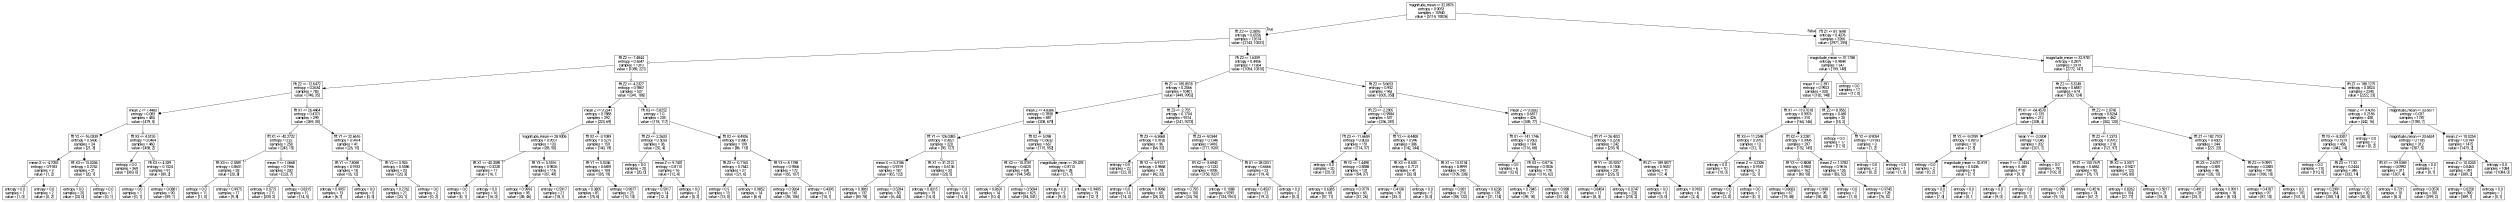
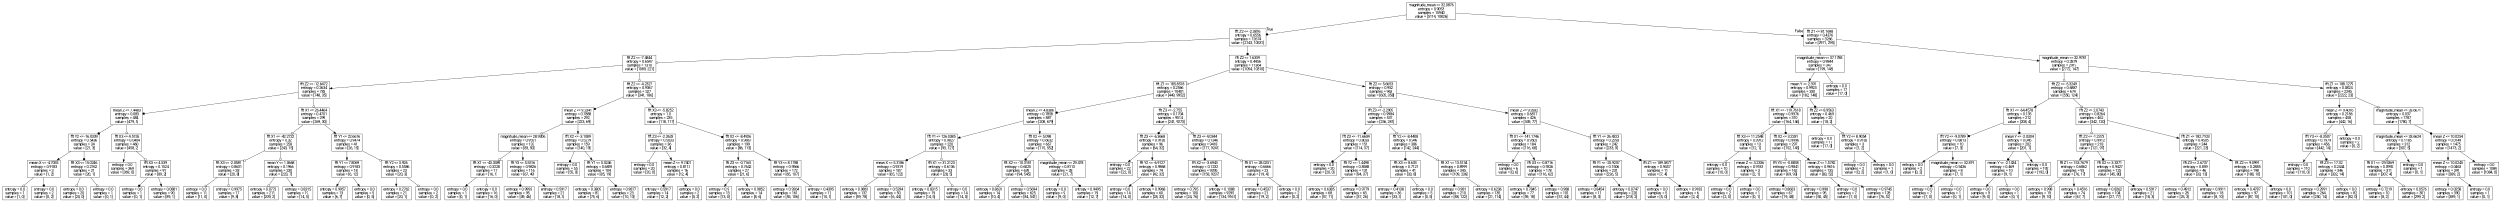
node "entropy = 0.0 samples = 55 value = [55, 0]": added
